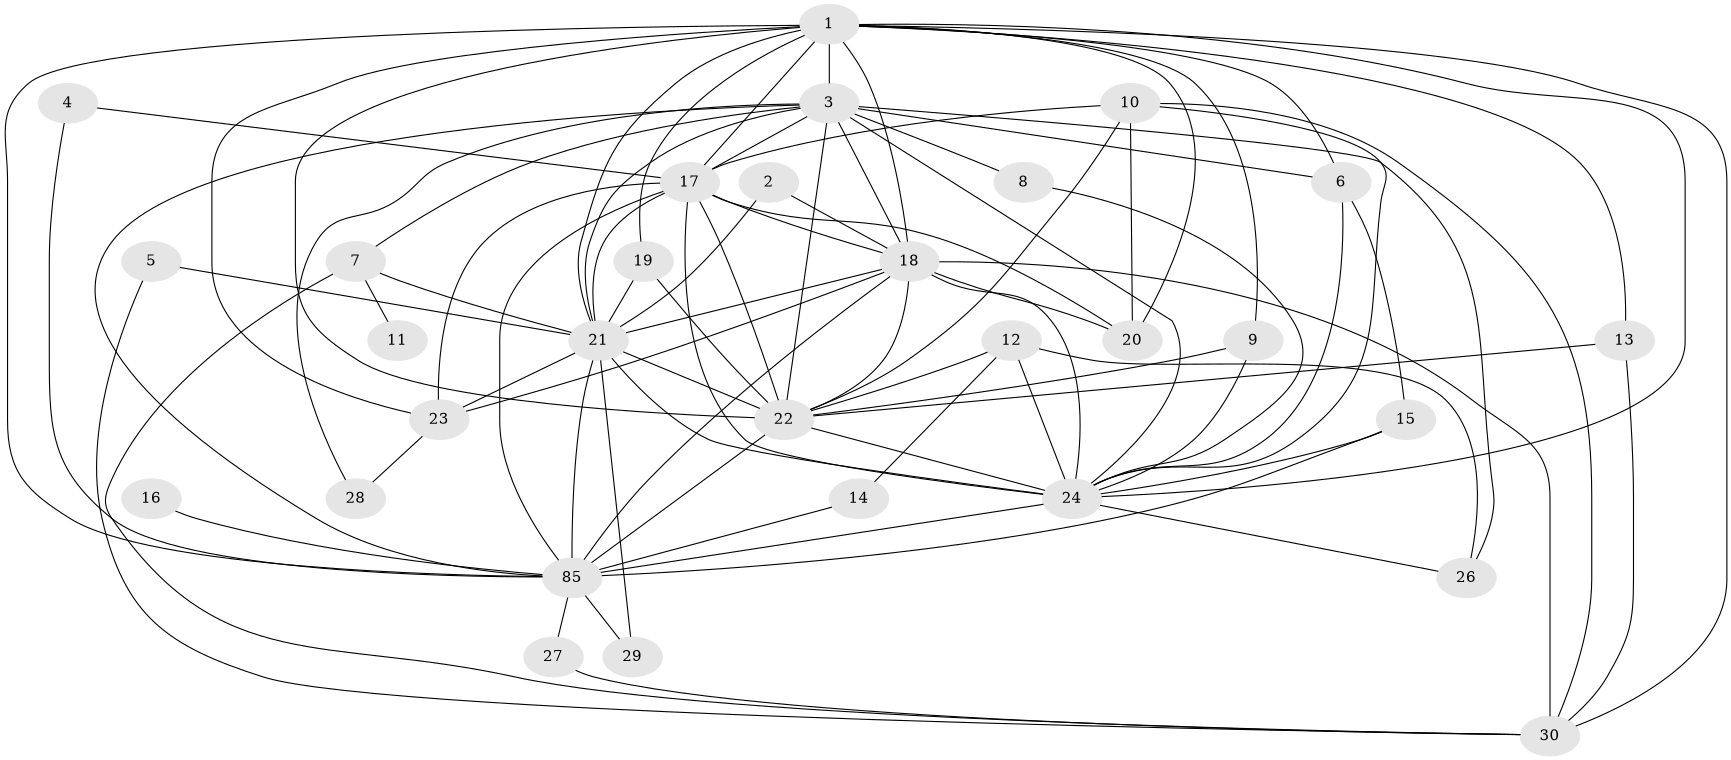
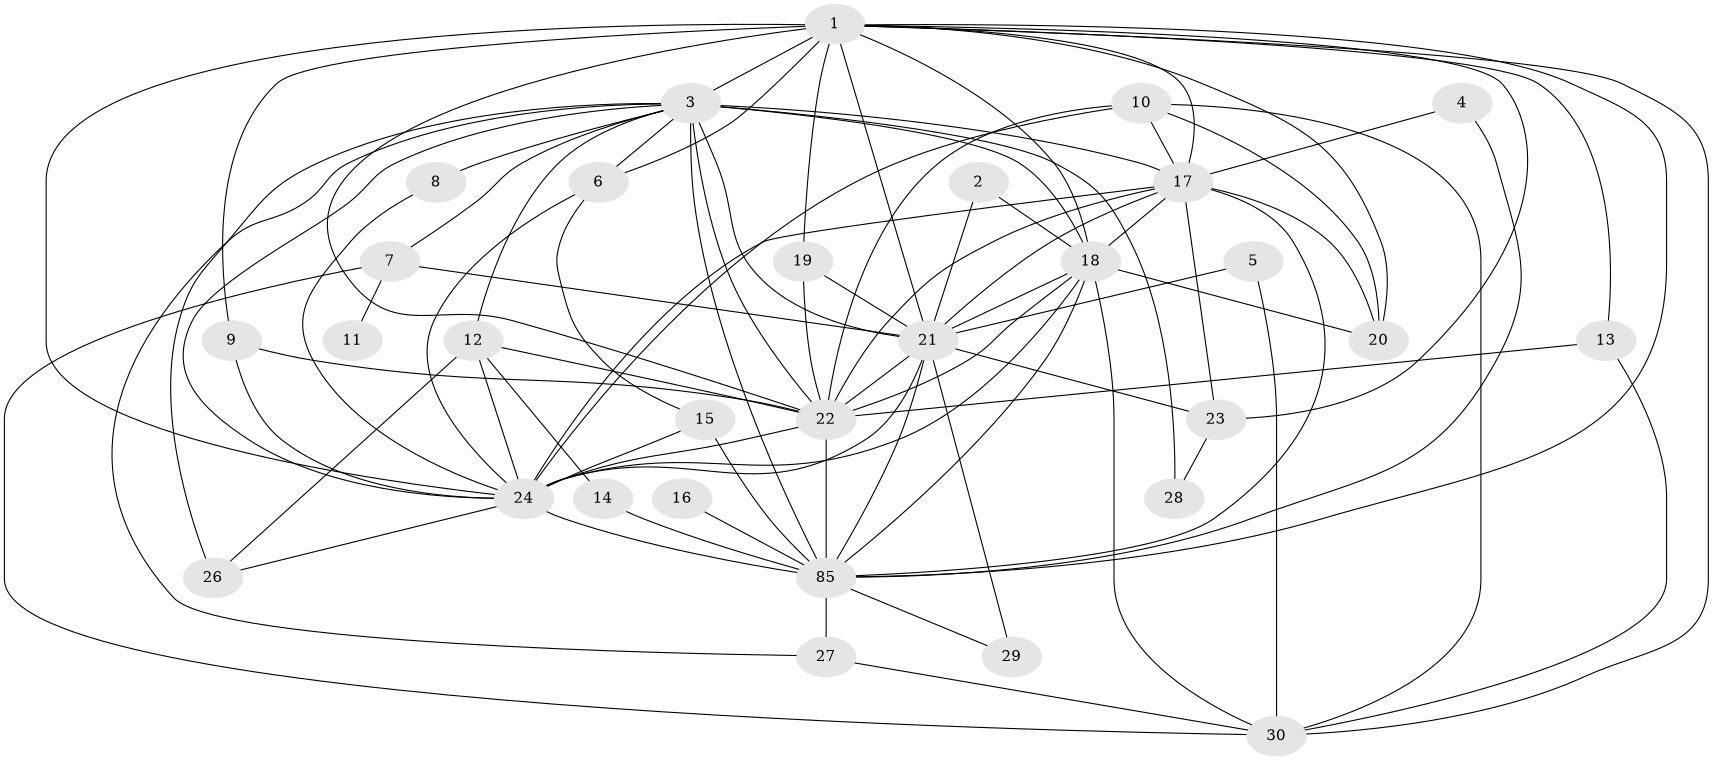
edge "3" -- "12": added
edge "18" -- "23": removed
edge "3" -- "27": added
